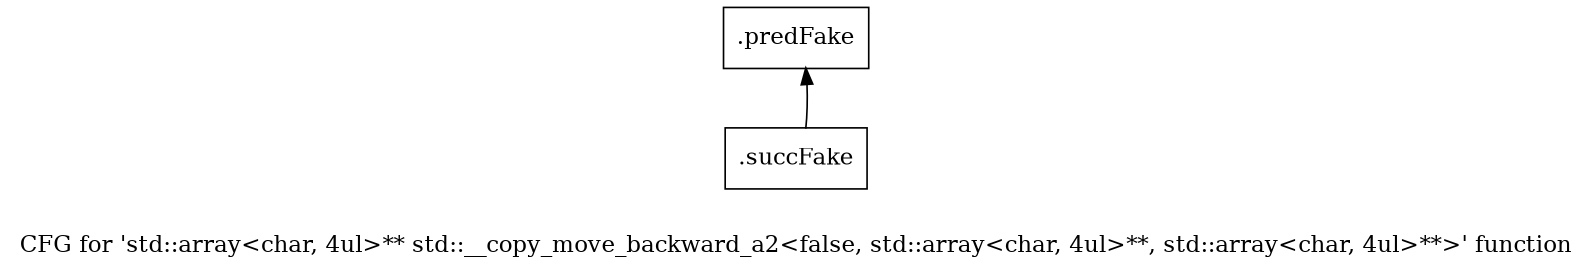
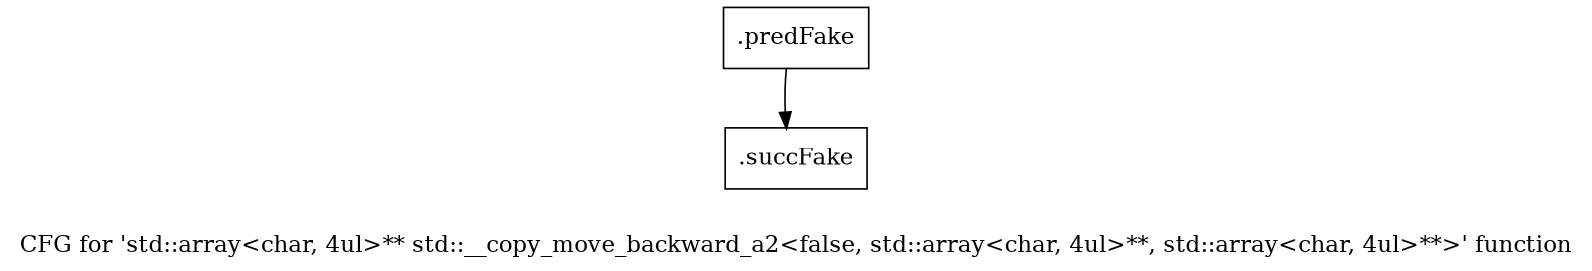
edge ".succFake" -> ".predFake": reversed
